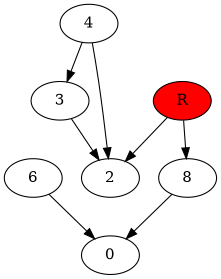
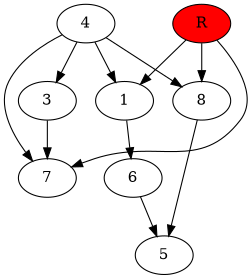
edge "4" -> "8": added
node "1": added
node "2": label "2" -> "7"
node "0": label "0" -> "5"
